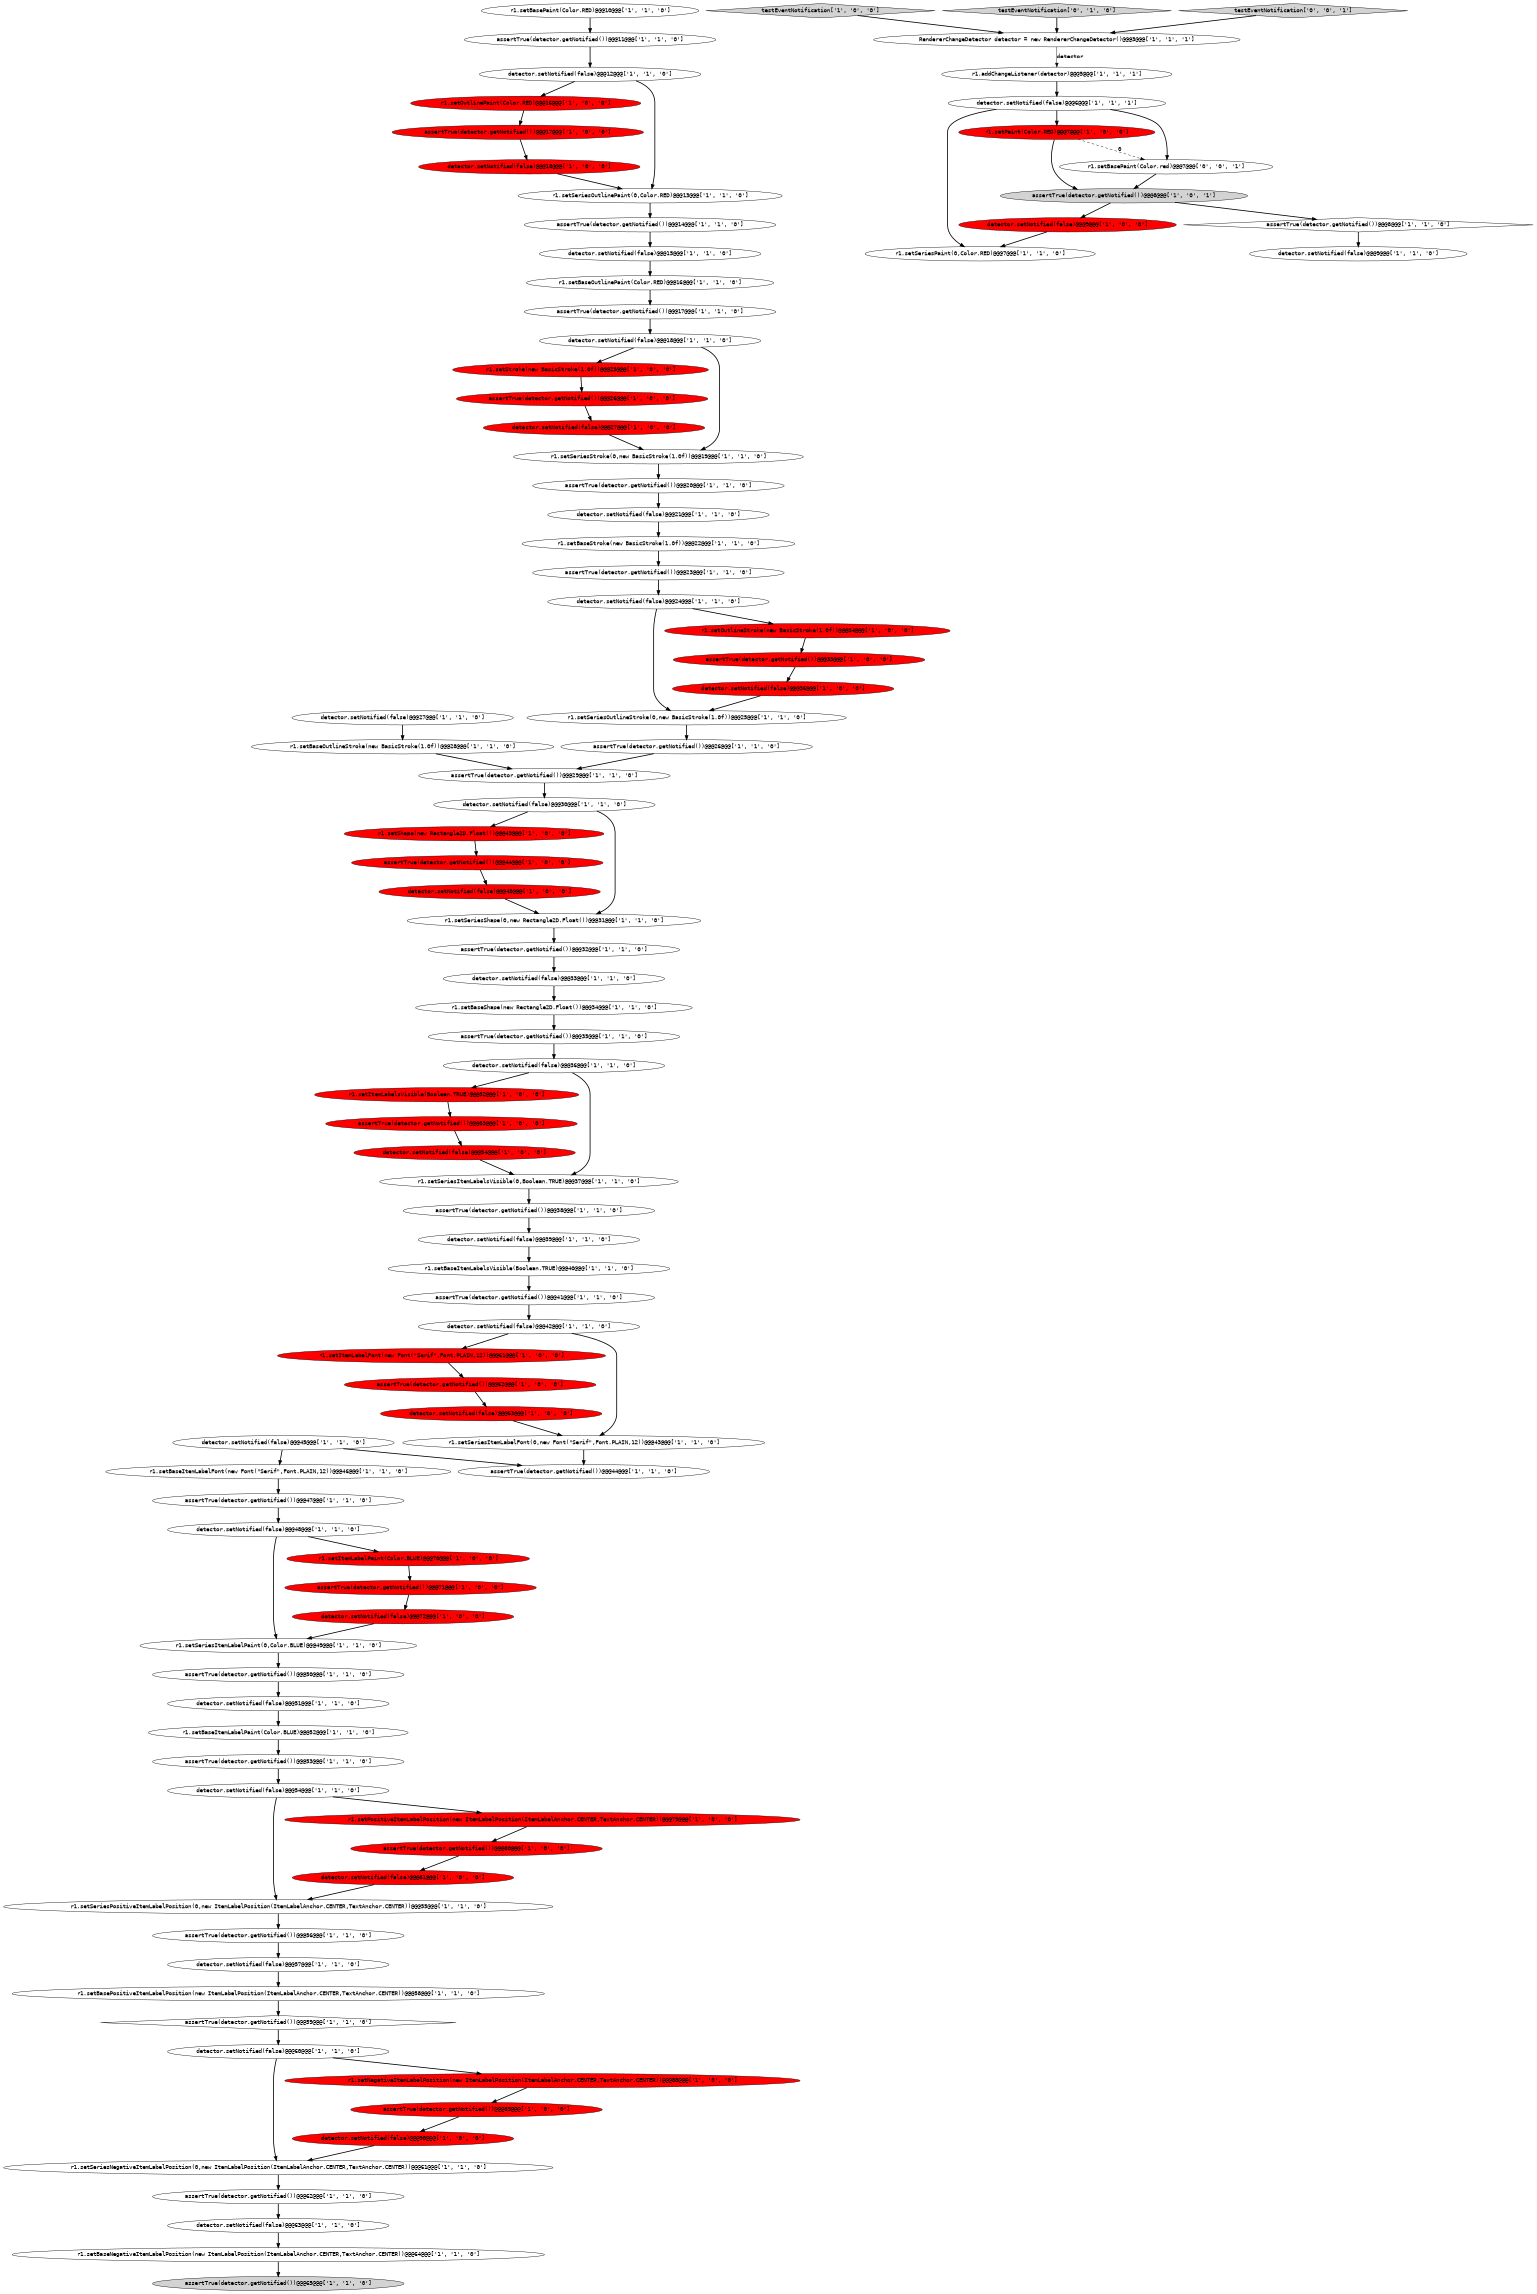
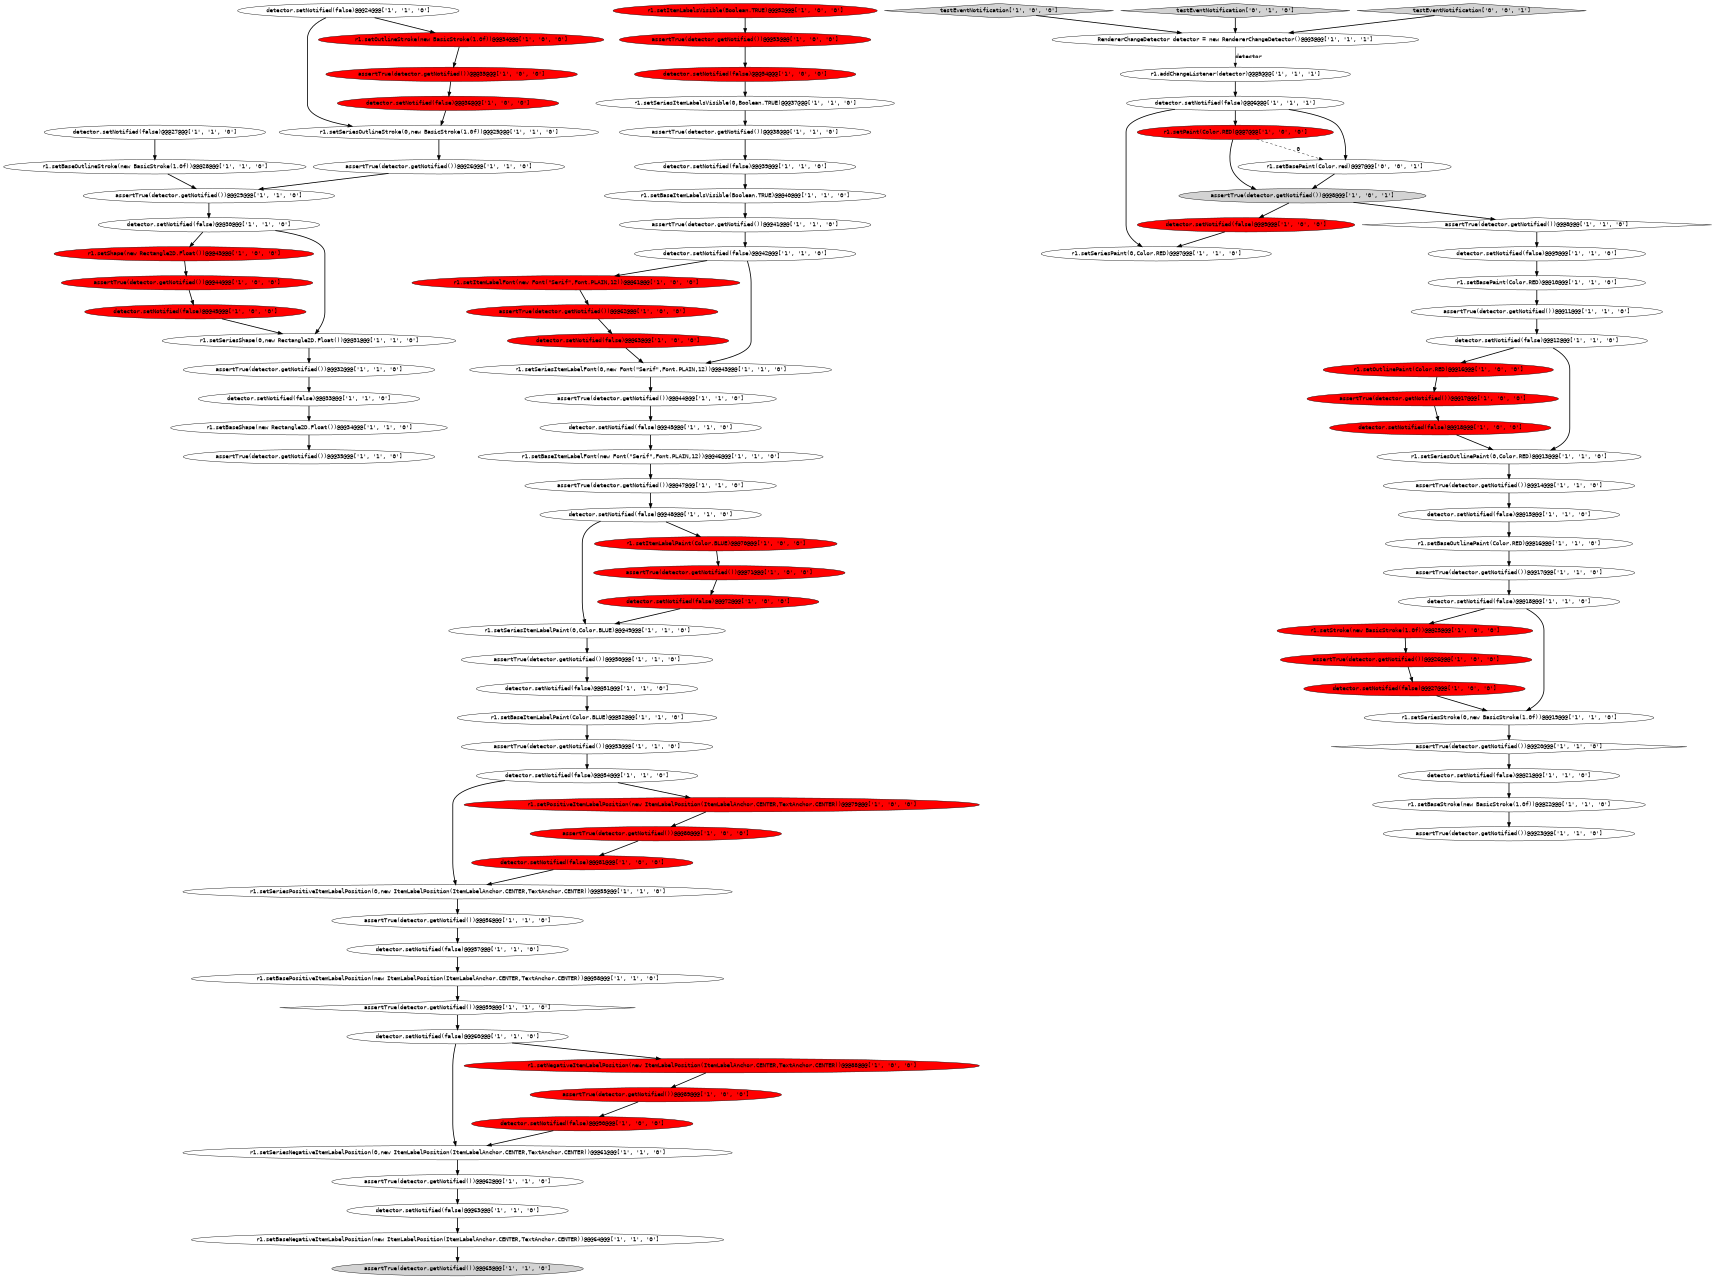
edge "detector.setNotified(false)@@@9@@@['1', '1', '0']" -> "r1.setBasePaint(Color.RED)@@@10@@@['1', '1', '0']": added
node "assertTrue(detector.getNotified())@@@20@@@['1', '1', '0']": shape ellipse -> diamond
edge "assertTrue(detector.getNotified())@@@23@@@['1', '1', '0']" -> "detector.setNotified(false)@@@24@@@['1', '1', '0']": removed
node "detector.setNotified(false)@@@36@@@['1', '1', '0']": removed
edge "detector.setNotified(false)@@@45@@@['1', '1', '0']" -> "assertTrue(detector.getNotified())@@@44@@@['1', '1', '0']": reversed
